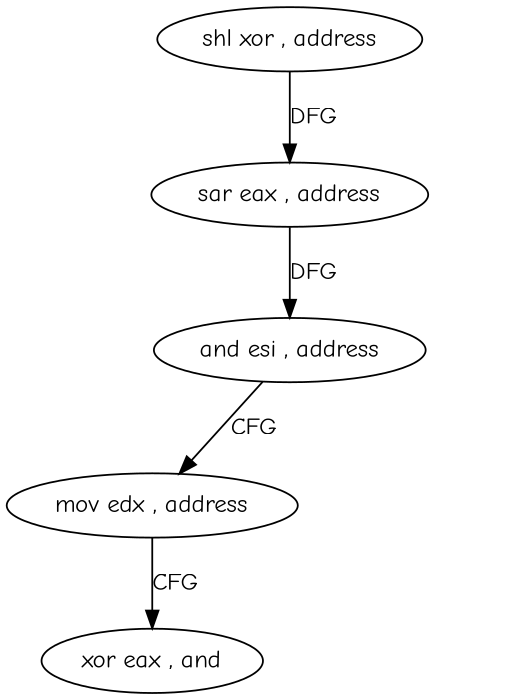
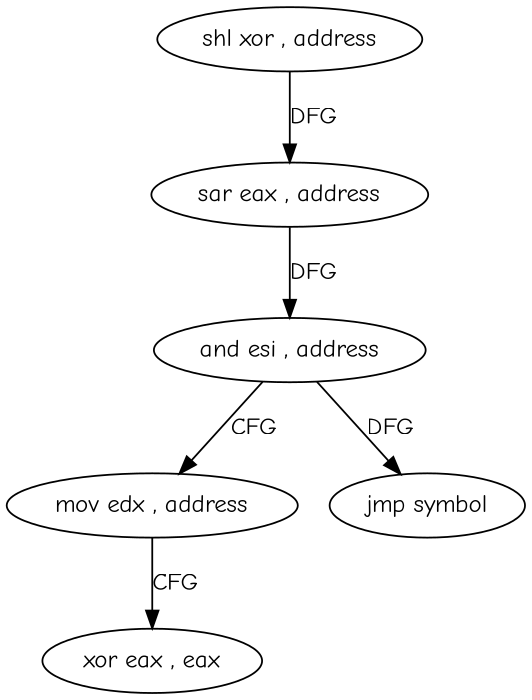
node "jmp symbol": added
node "xor eax , and": label "xor eax , and" -> "xor eax , eax"
